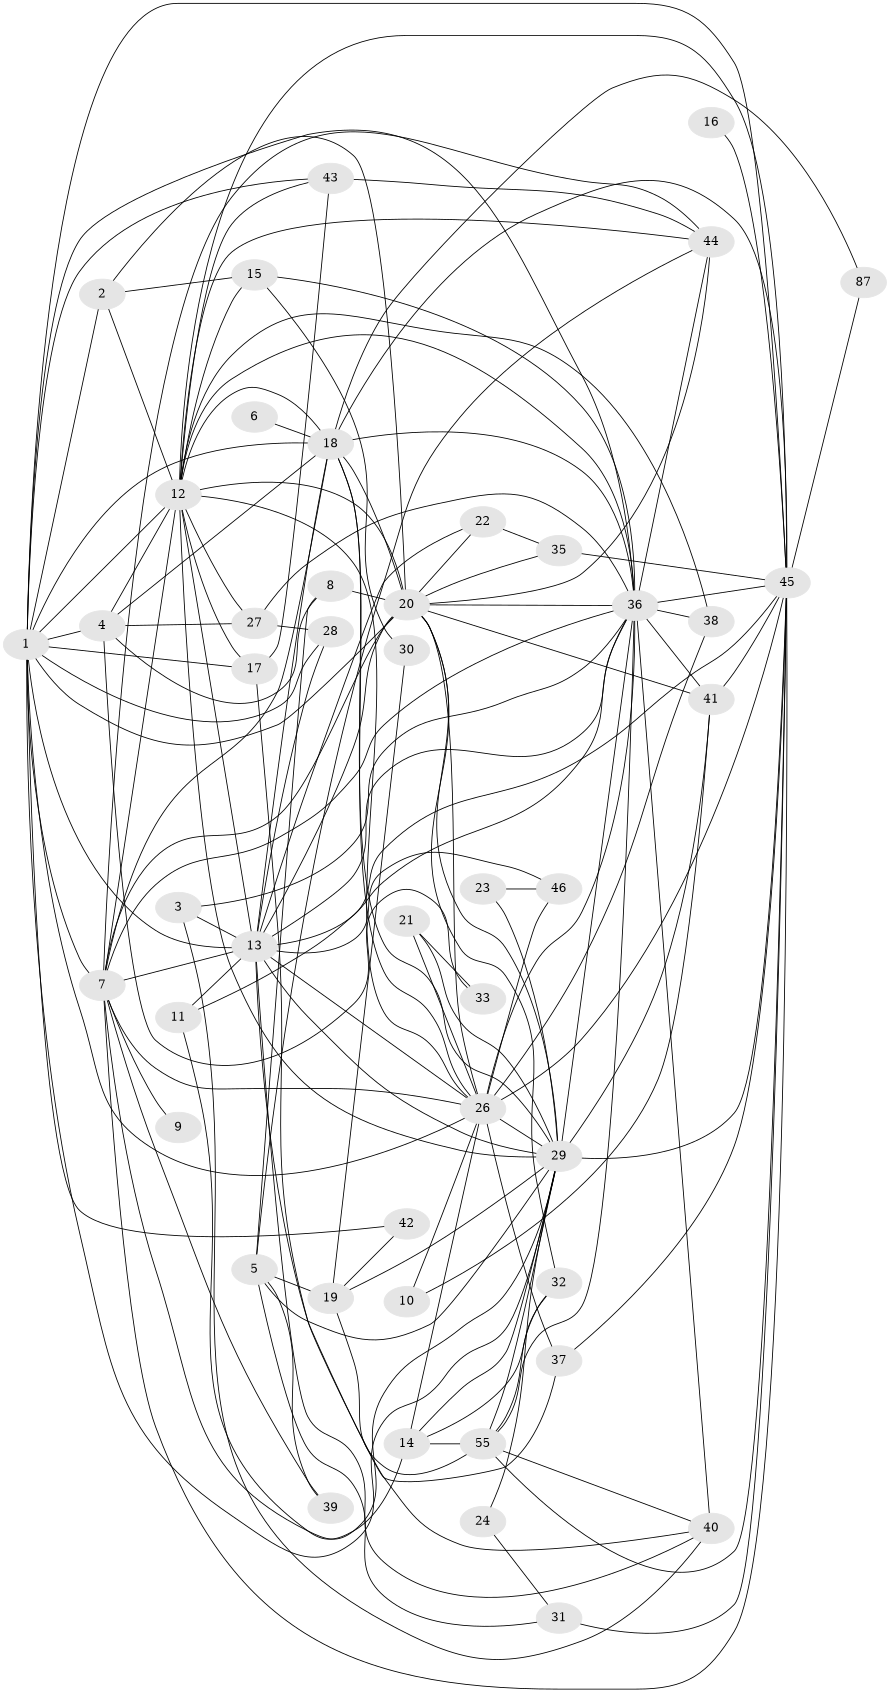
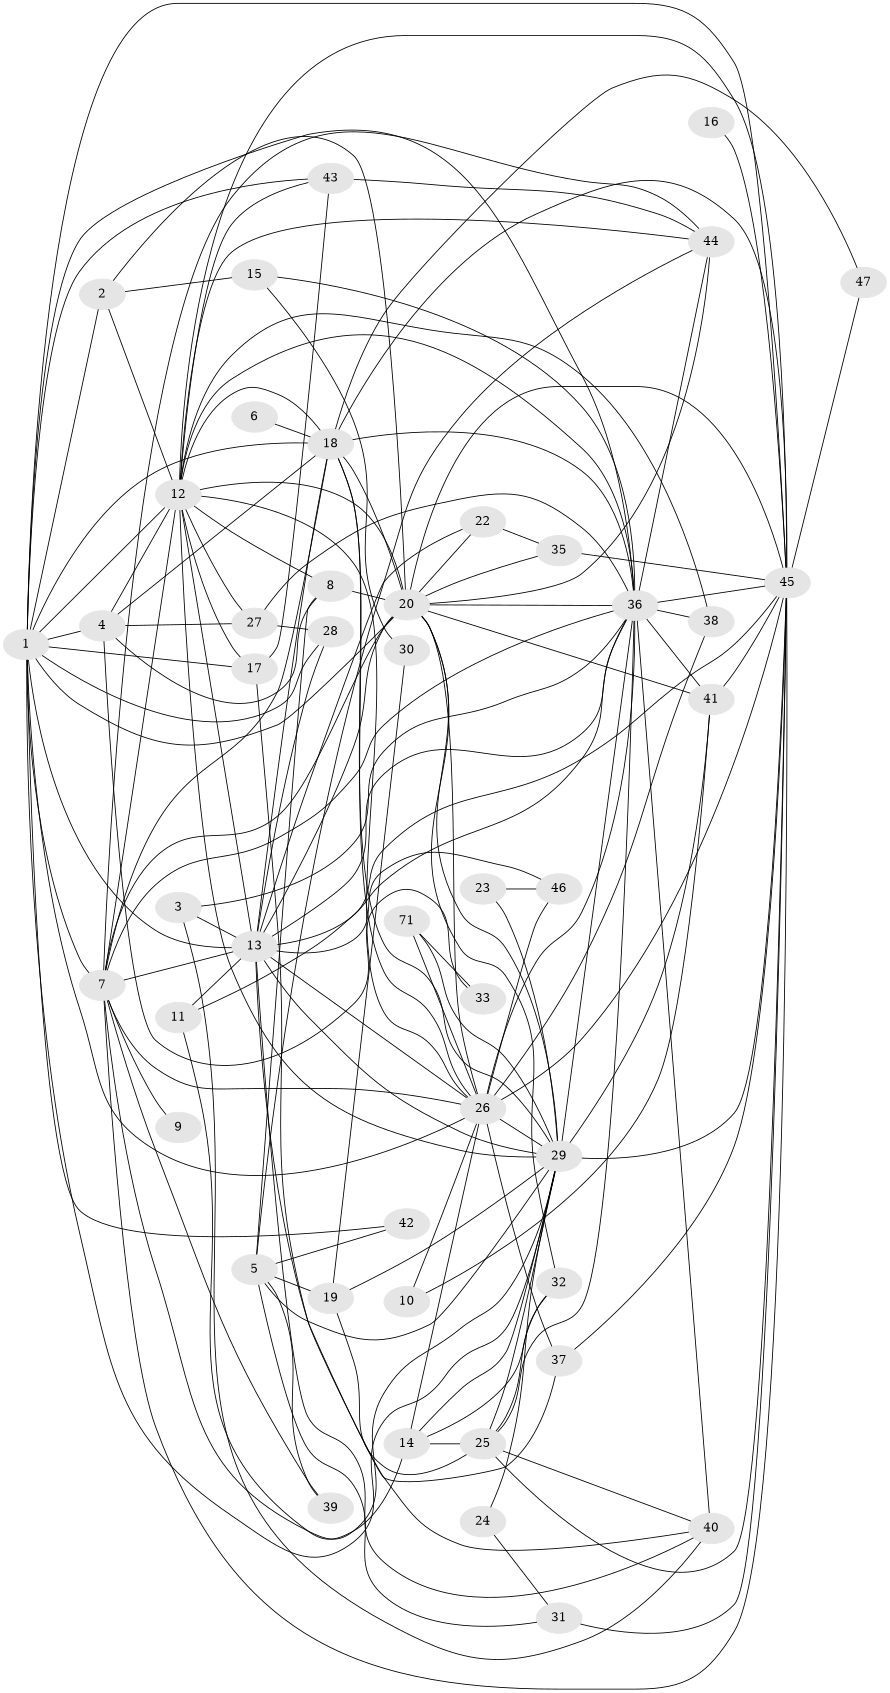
node "87": label "87" -> "47"
edge "15" -- "12": now "8" -- "12"
edge "45" -- "20": added
node "21": label "21" -> "71"
edge "42" -- "19": now "42" -- "5"
node "55": label "55" -> "25"
